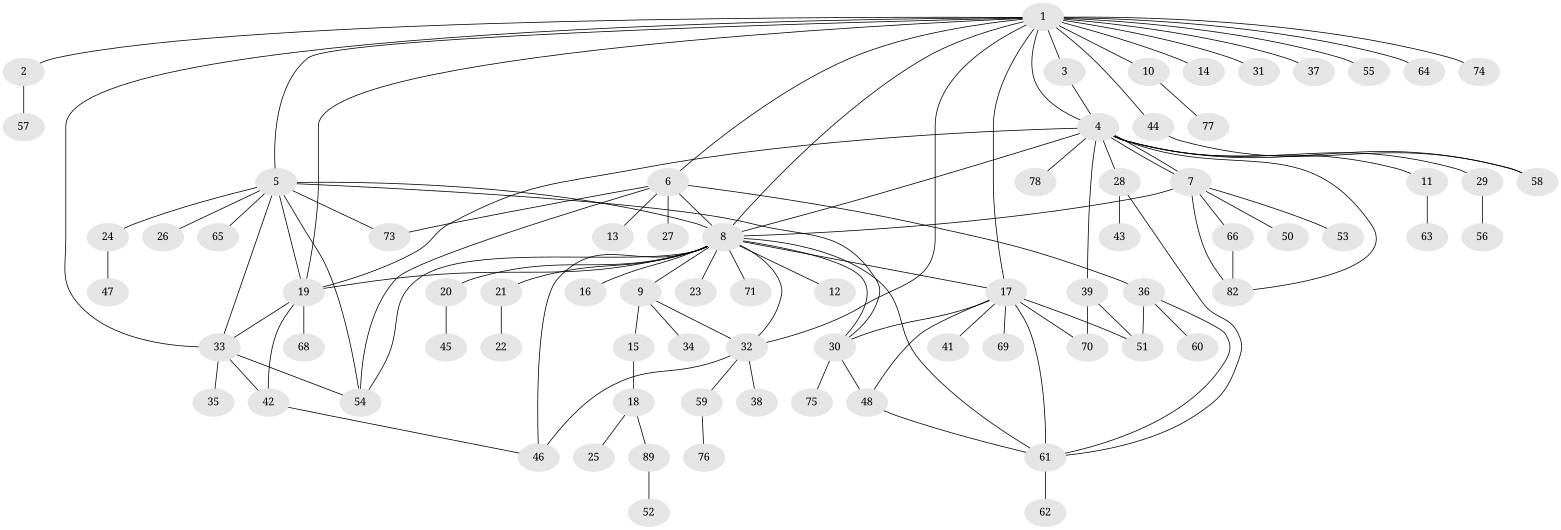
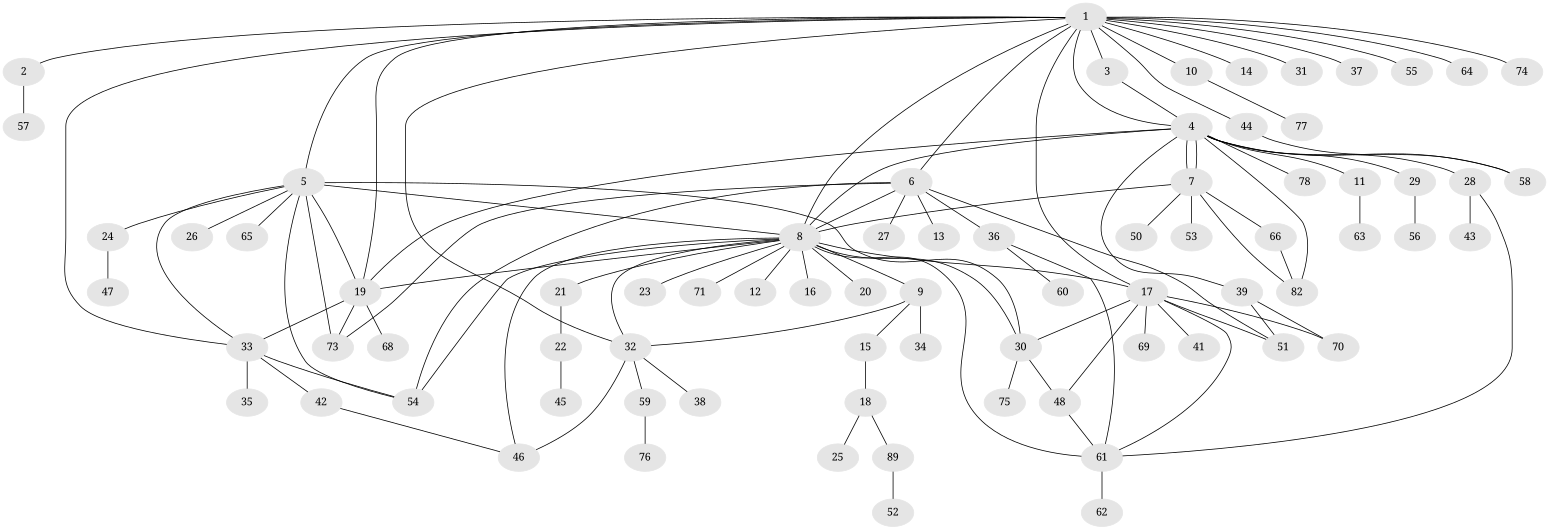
edge "20" -- "45": now "22" -- "45"
edge "36" -- "51": now "6" -- "51"
edge "19" -- "42": now "19" -- "73"
